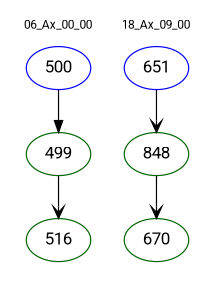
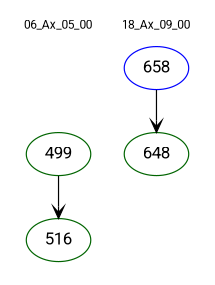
cluster "06_Ax_00_00": label "06_Ax_00_00" -> "06_Ax_05_00"
node "500": removed
node "651": label "651" -> "658"
node "848": label "848" -> "648"
node "670": removed
